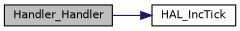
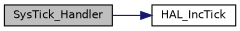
node "Handler_Handler": label "Handler_Handler" -> "SysTick_Handler"
